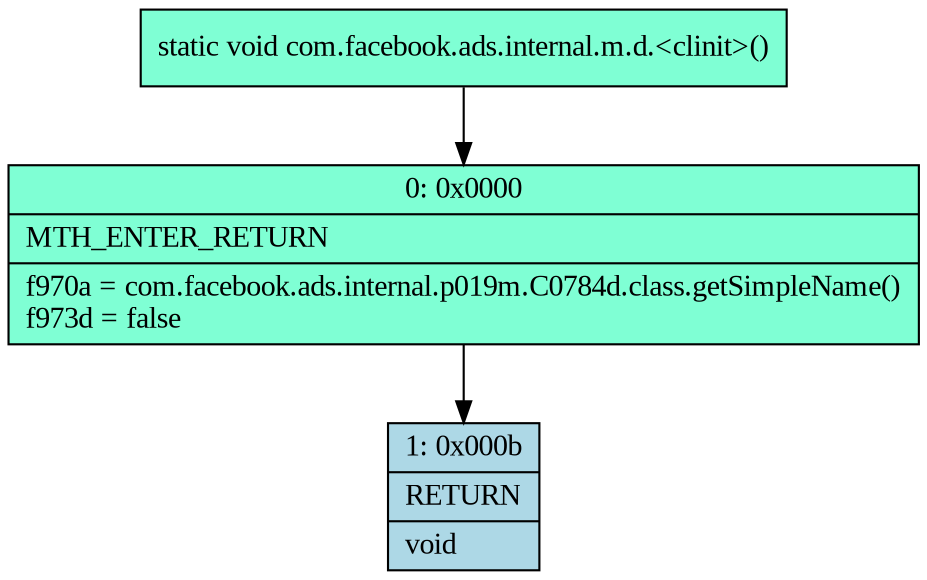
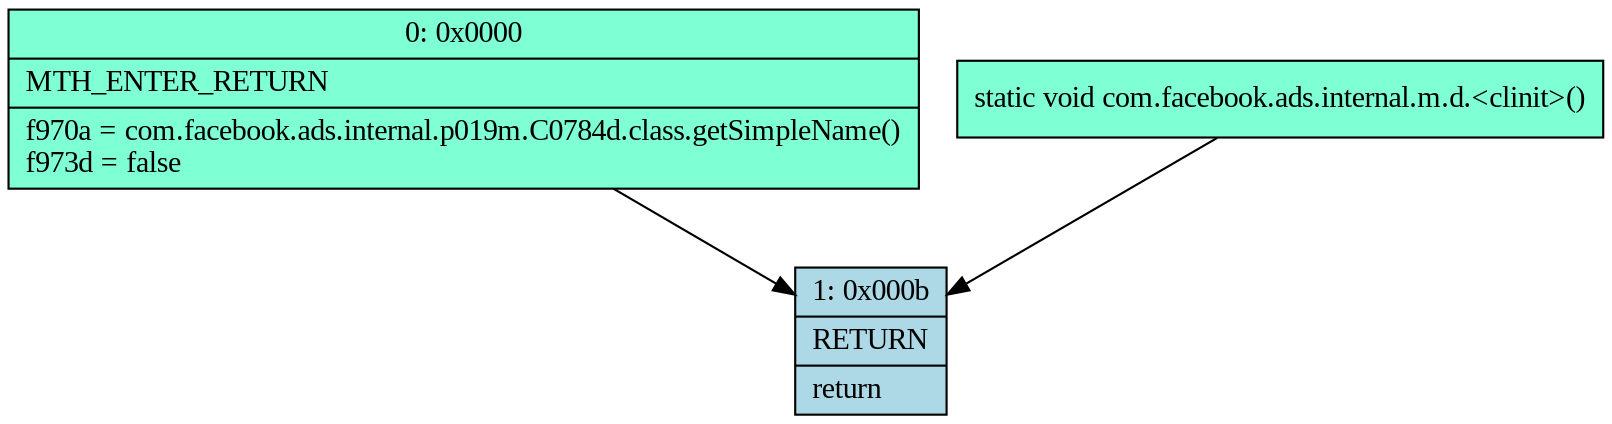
edge "static void com.facebook.ads.internal.m.d.<clinit>()" -> "0: 0x0000": now "static void com.facebook.ads.internal.m.d.<clinit>()" -> "1: 0x000b"
node "1: 0x000b": text "void" -> "return"
